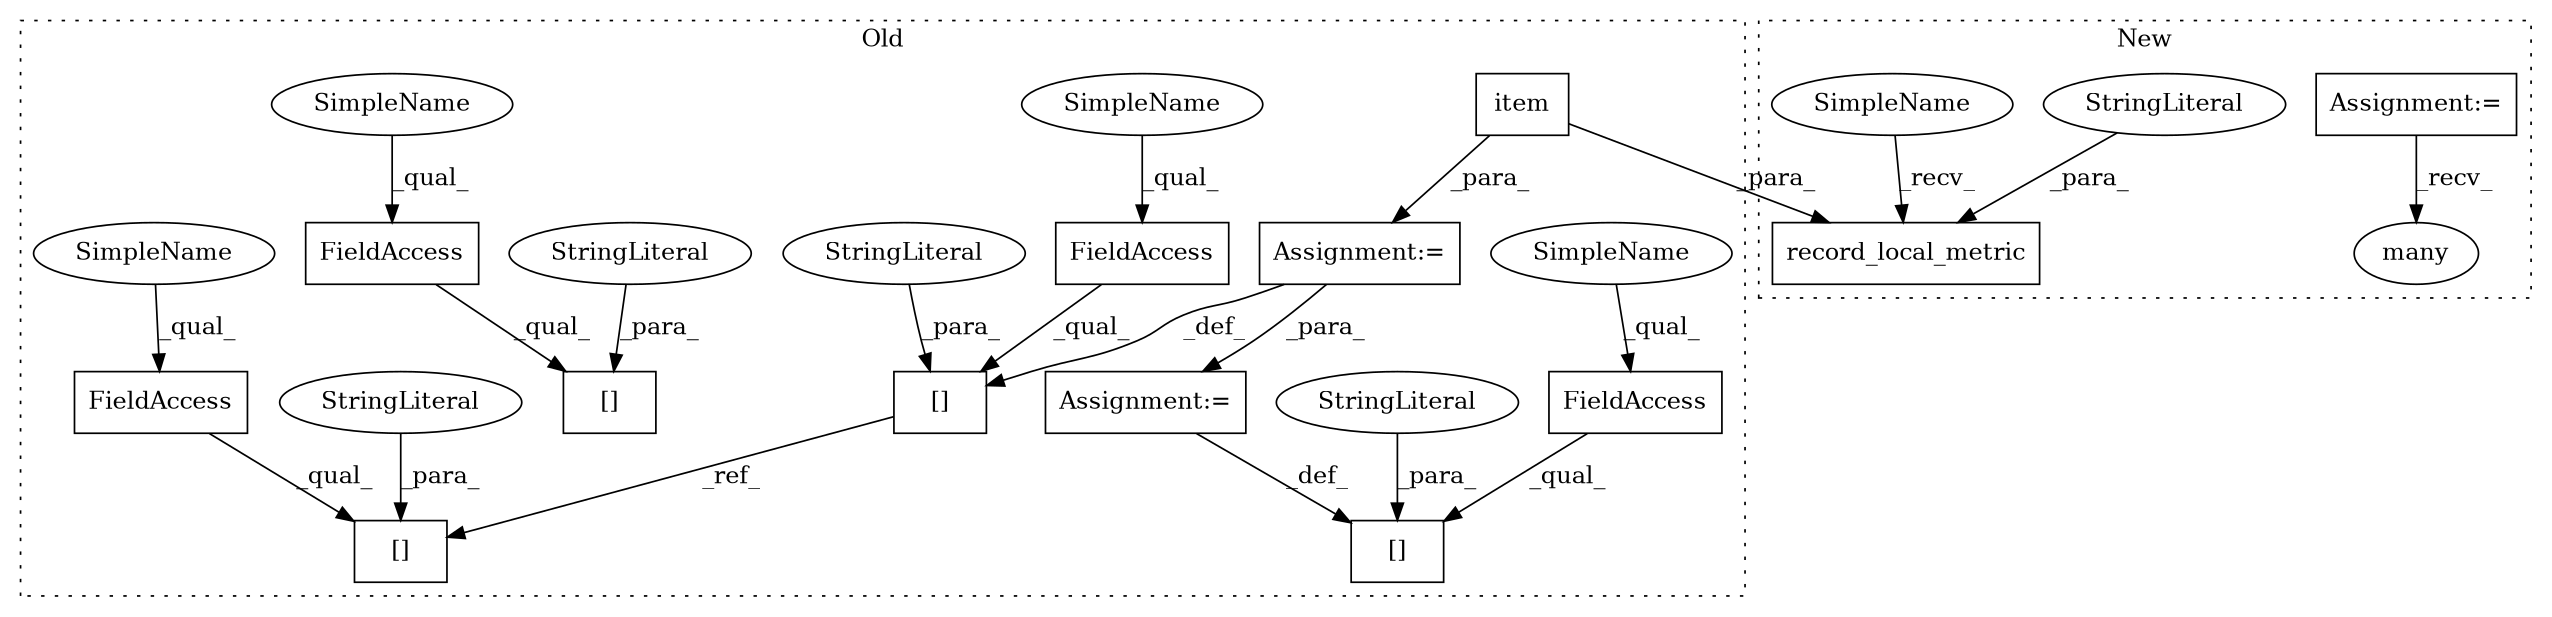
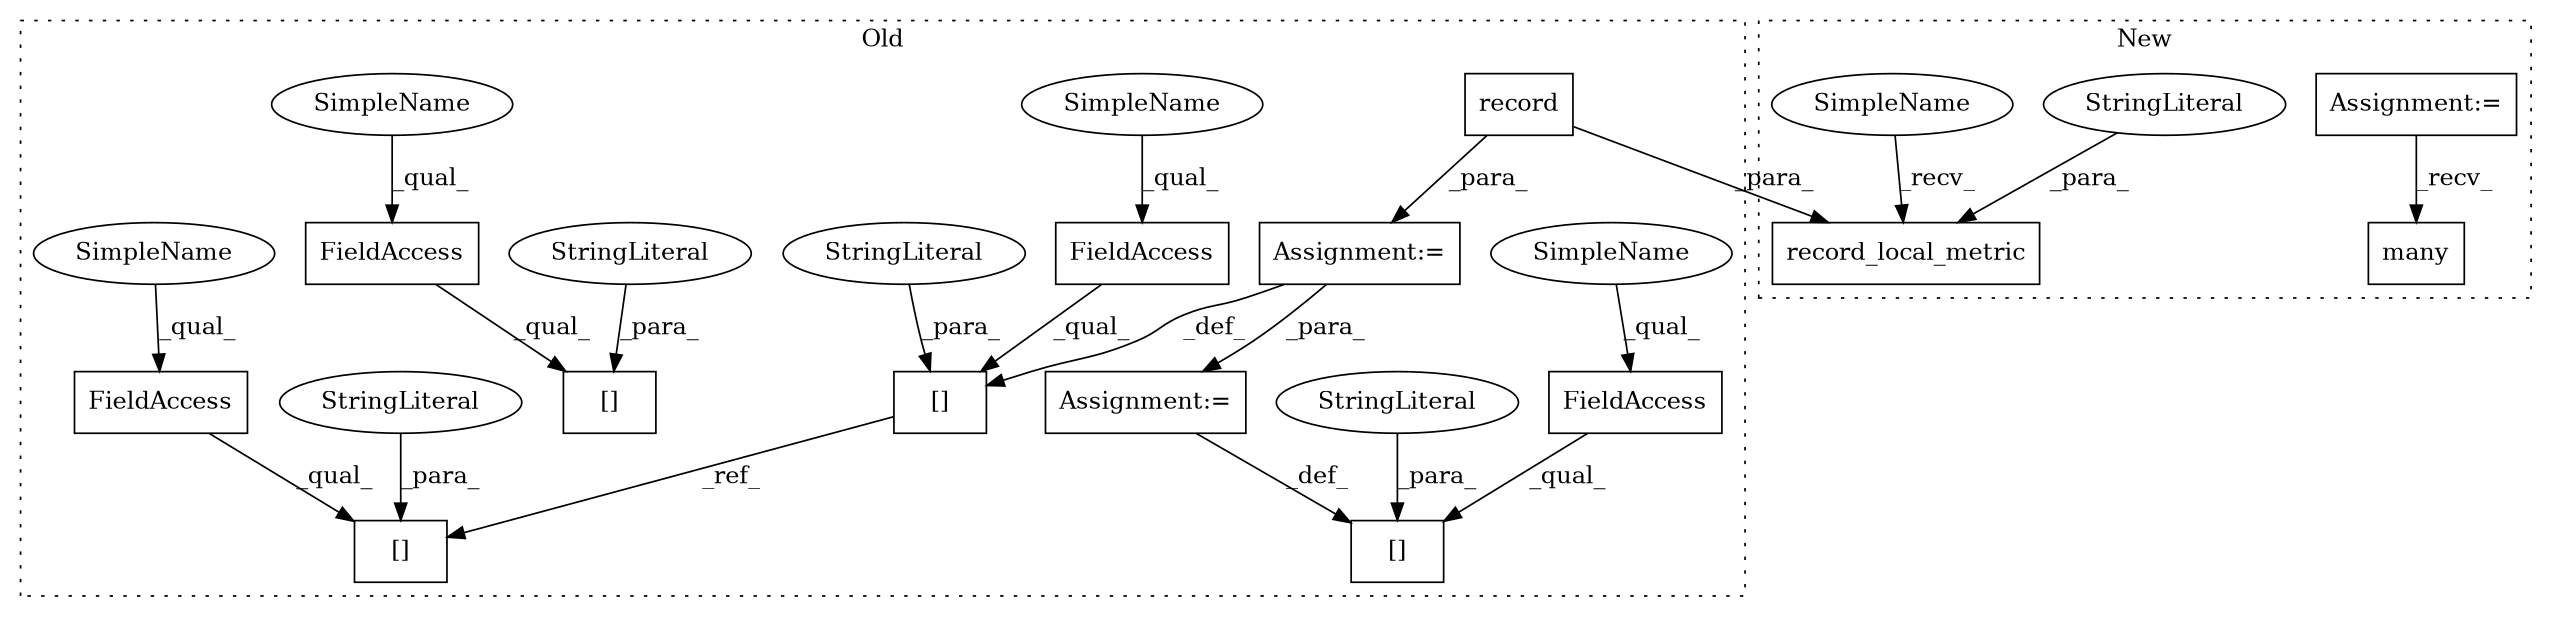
node "item": label "item" -> "record"
node "many": shape ellipse -> box
